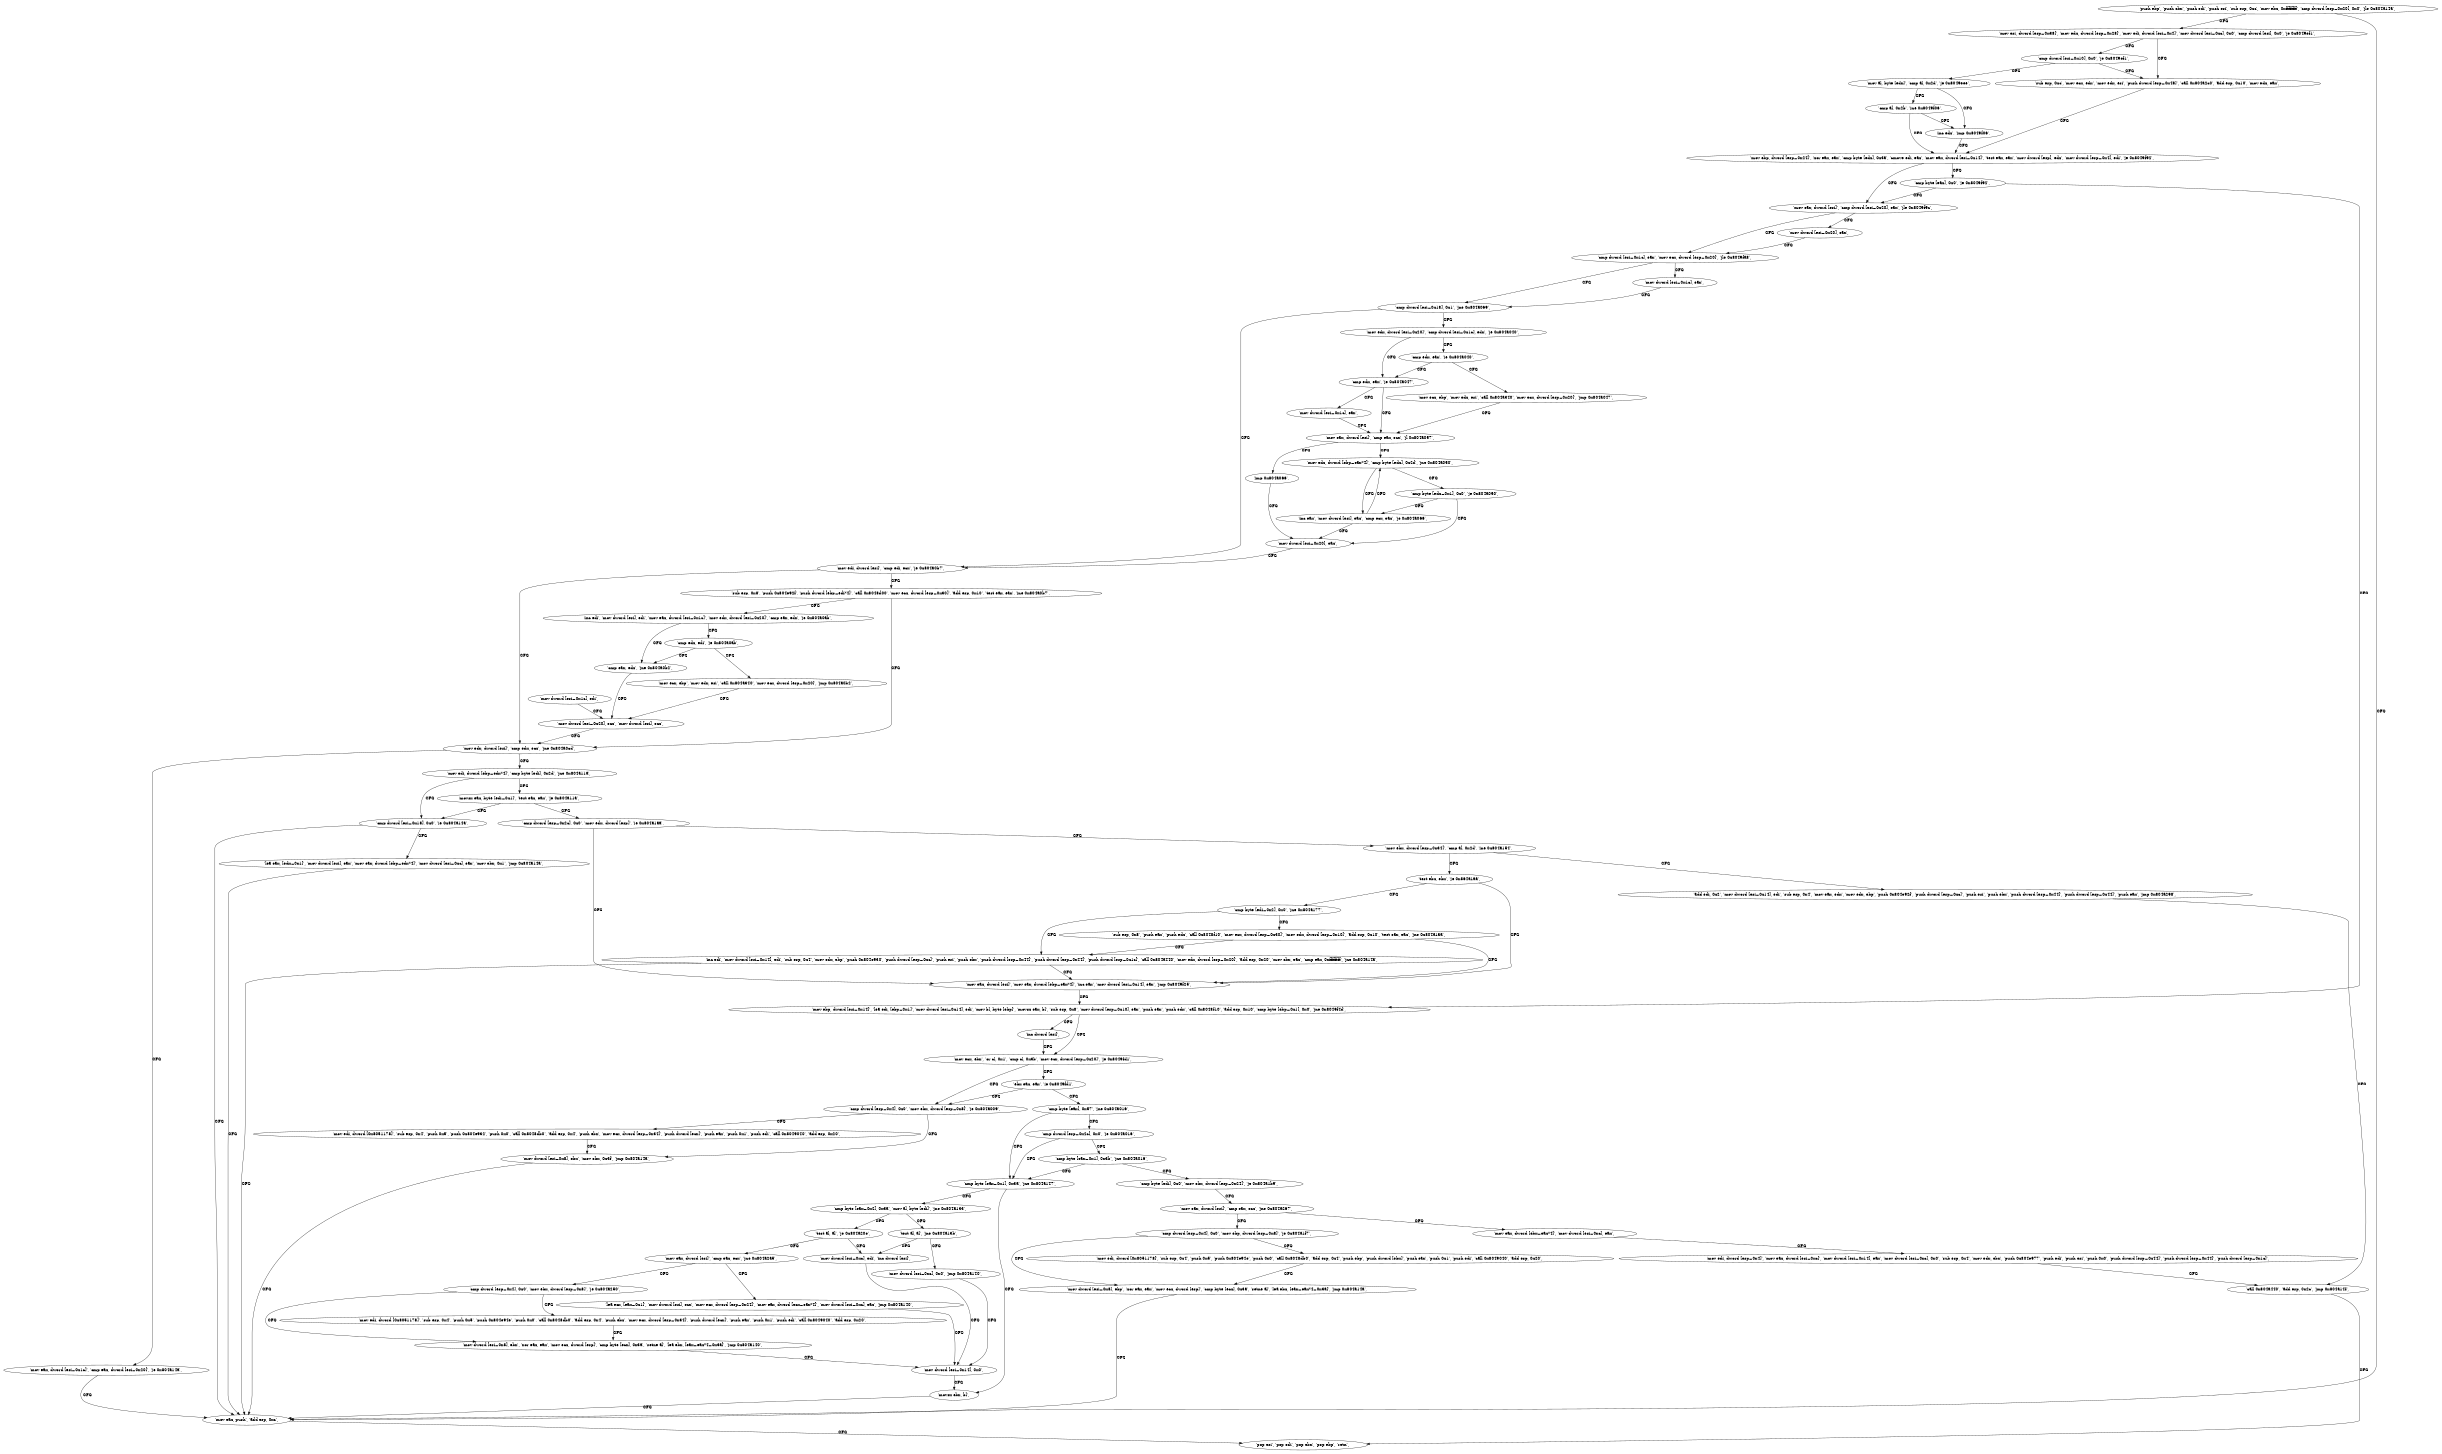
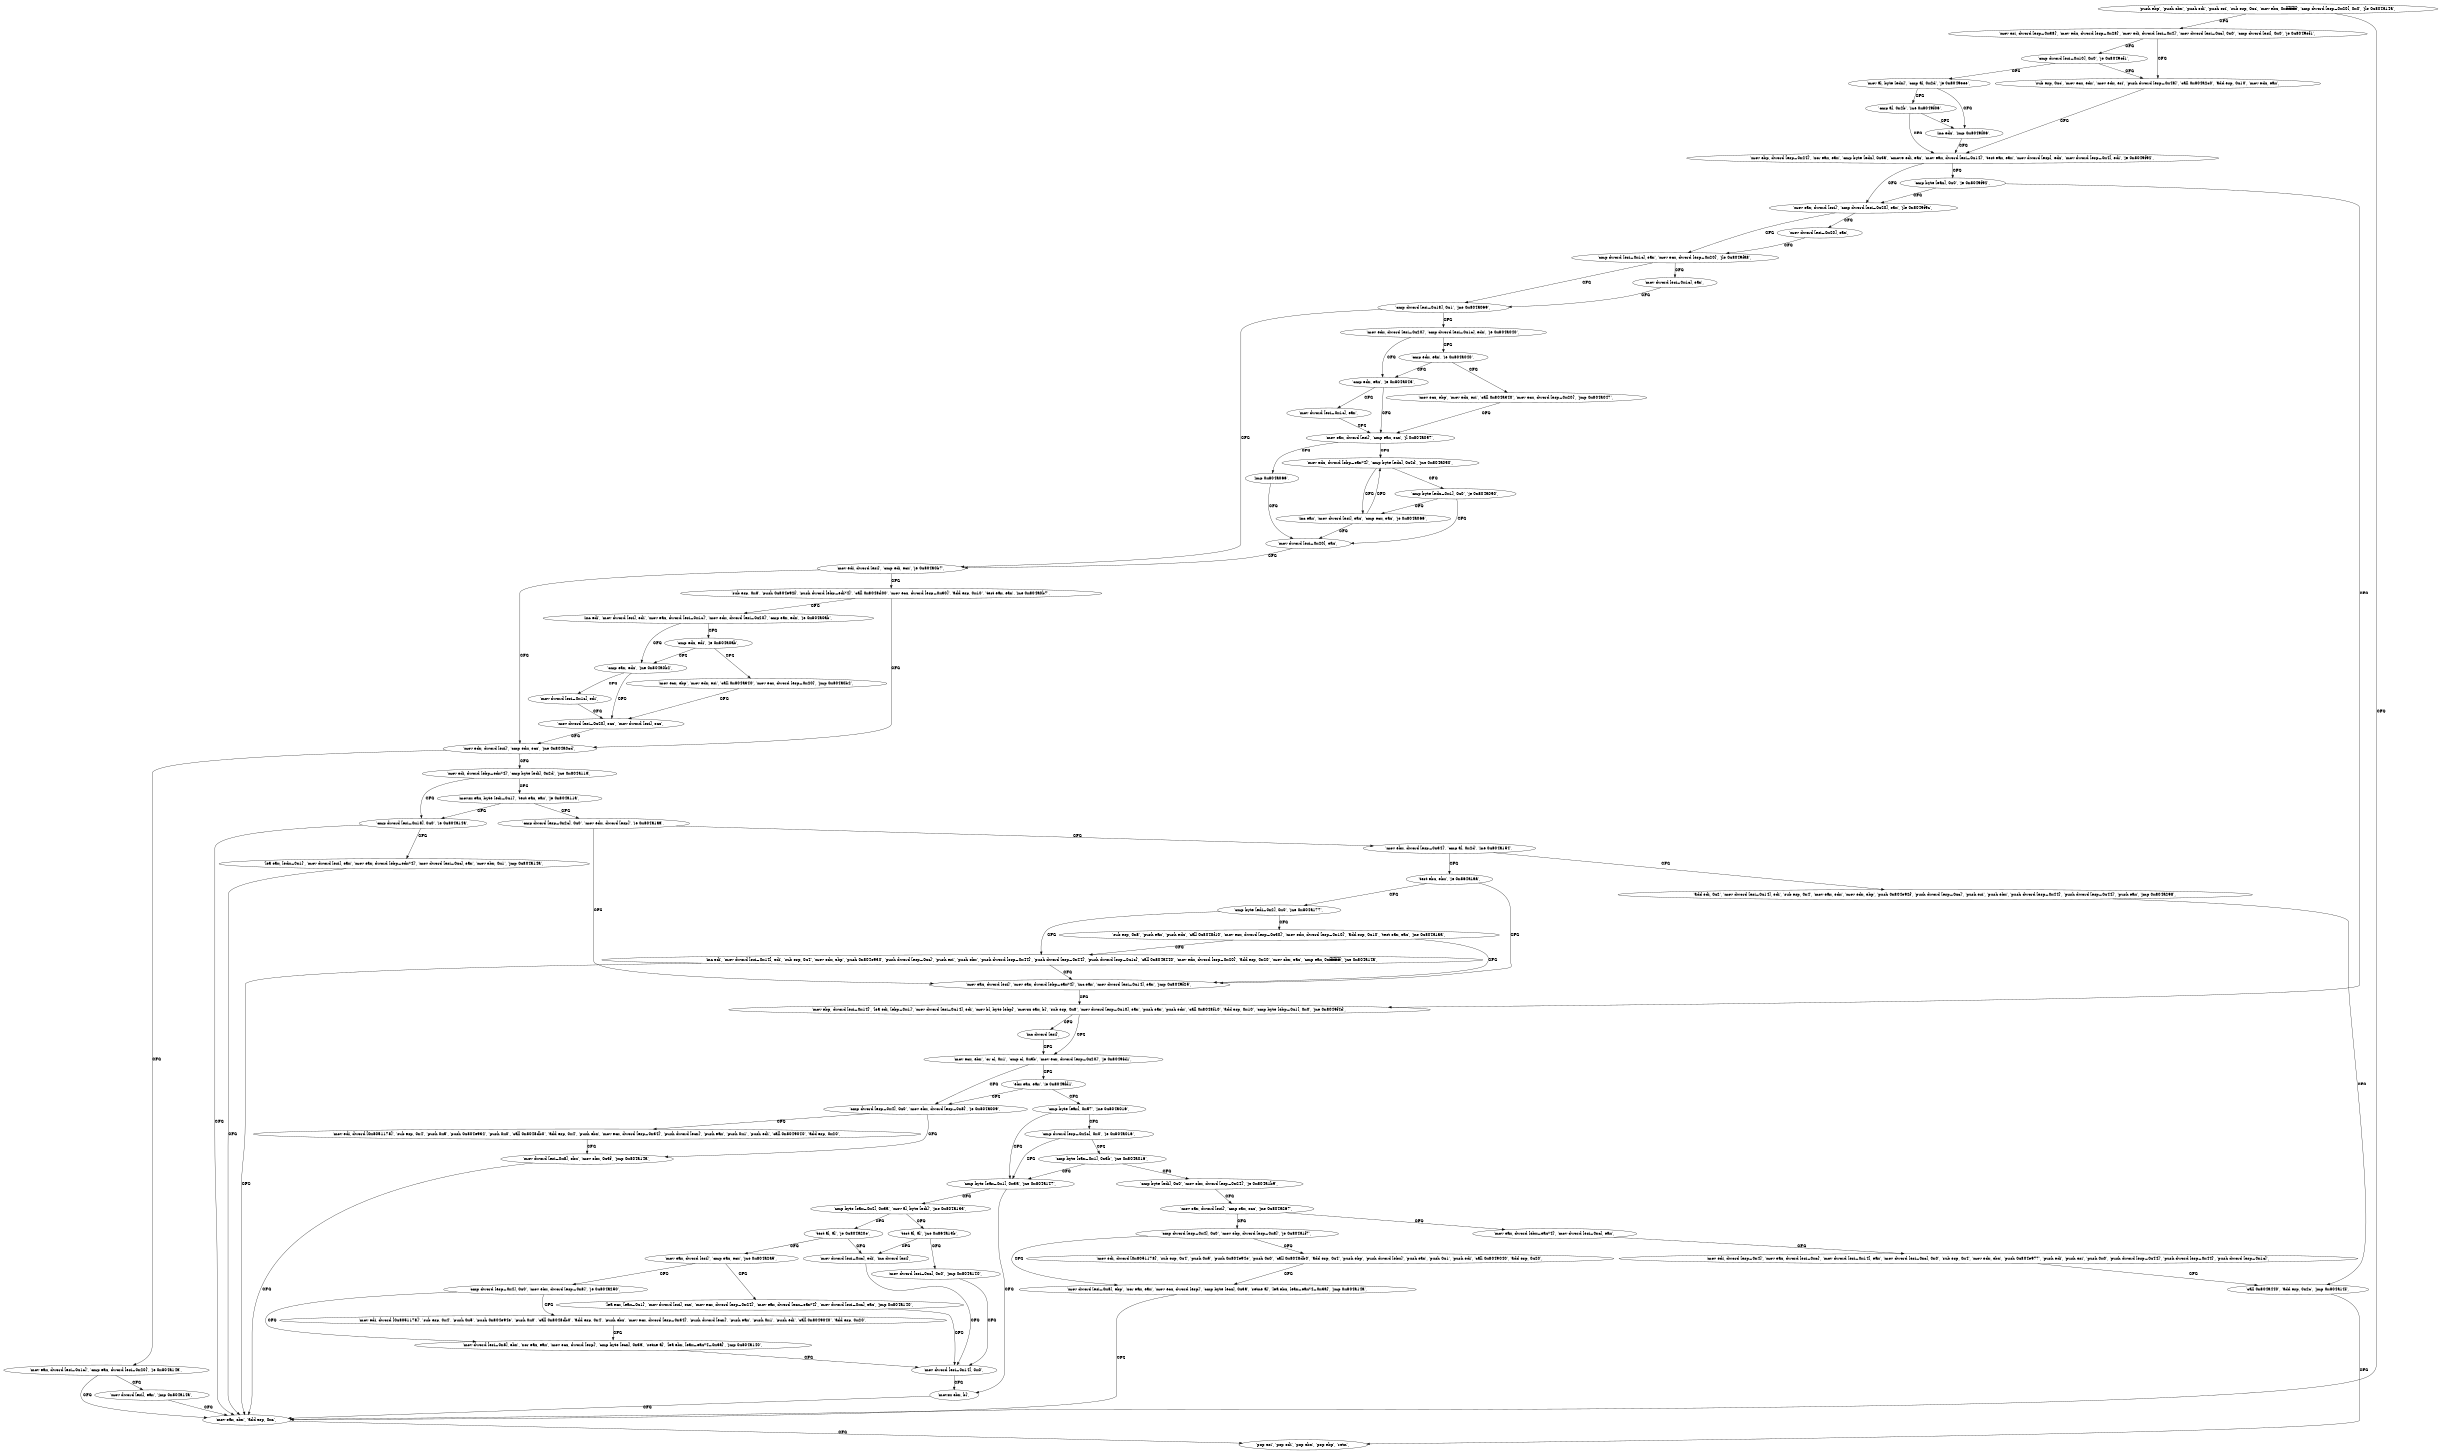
node "'cmp edx, eax', 'je 0x804a047',": label "'cmp edx, eax', 'je 0x804a047'," -> "'cmp edx, eax', 'je 0x804a043',"
edge "'cmp eax, edx', 'jne 0x804a0b2'," -> "'mov dword [esi+0x1c], edi',": added, label "CFG"
node "'test al, al', 'jne 0x804a13b',": label "'test al, al', 'jne 0x804a13b'," -> "'test al, al', 'jne 0x864a13b',"
node "'mov dword [esi], eax', 'jmp 0x804a14a',": added
node "'mov eax, push', 'add esp, 0xc',": label "'mov eax, push', 'add esp, 0xc'," -> "'mov eax, ebx', 'add esp, 0xc',"
